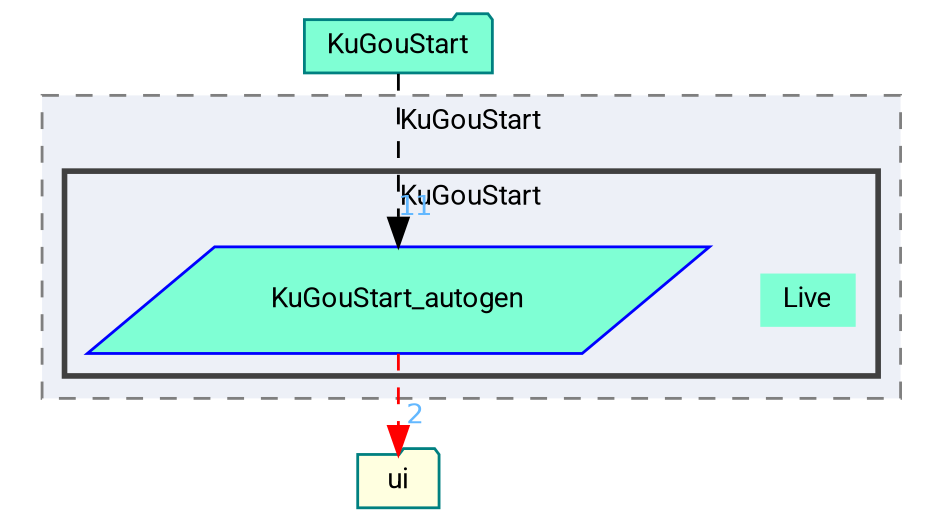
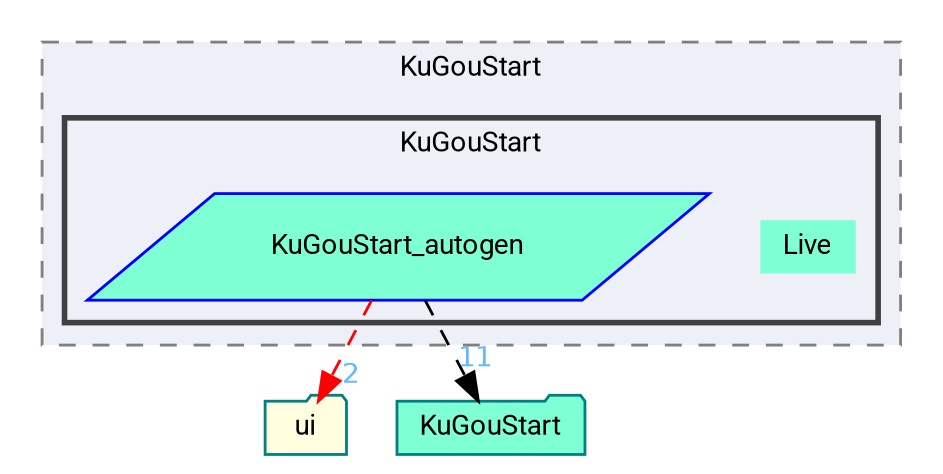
edge "KuGouStart" -> "KuGouStart_autogen": reversed
